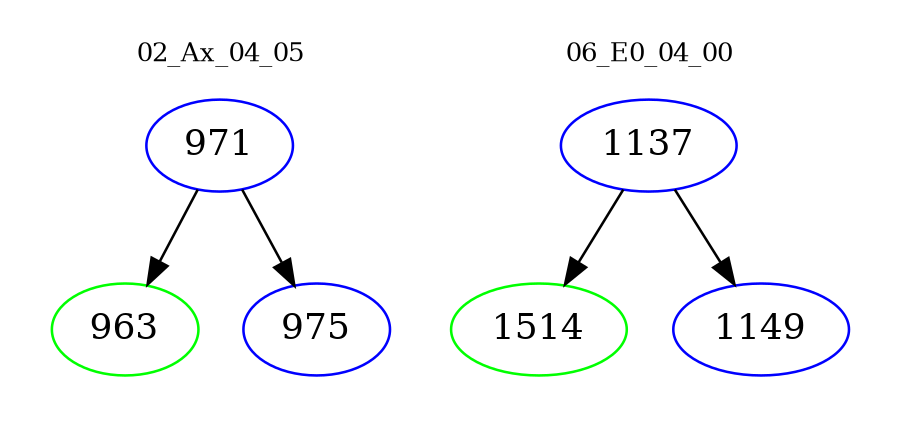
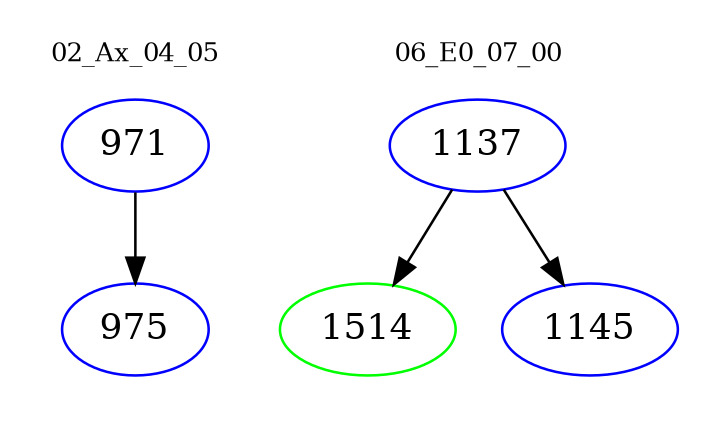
cluster "06_E0_04_00": label "06_E0_04_00" -> "06_E0_07_00"
node "963": removed
node "1149": label "1149" -> "1145"
